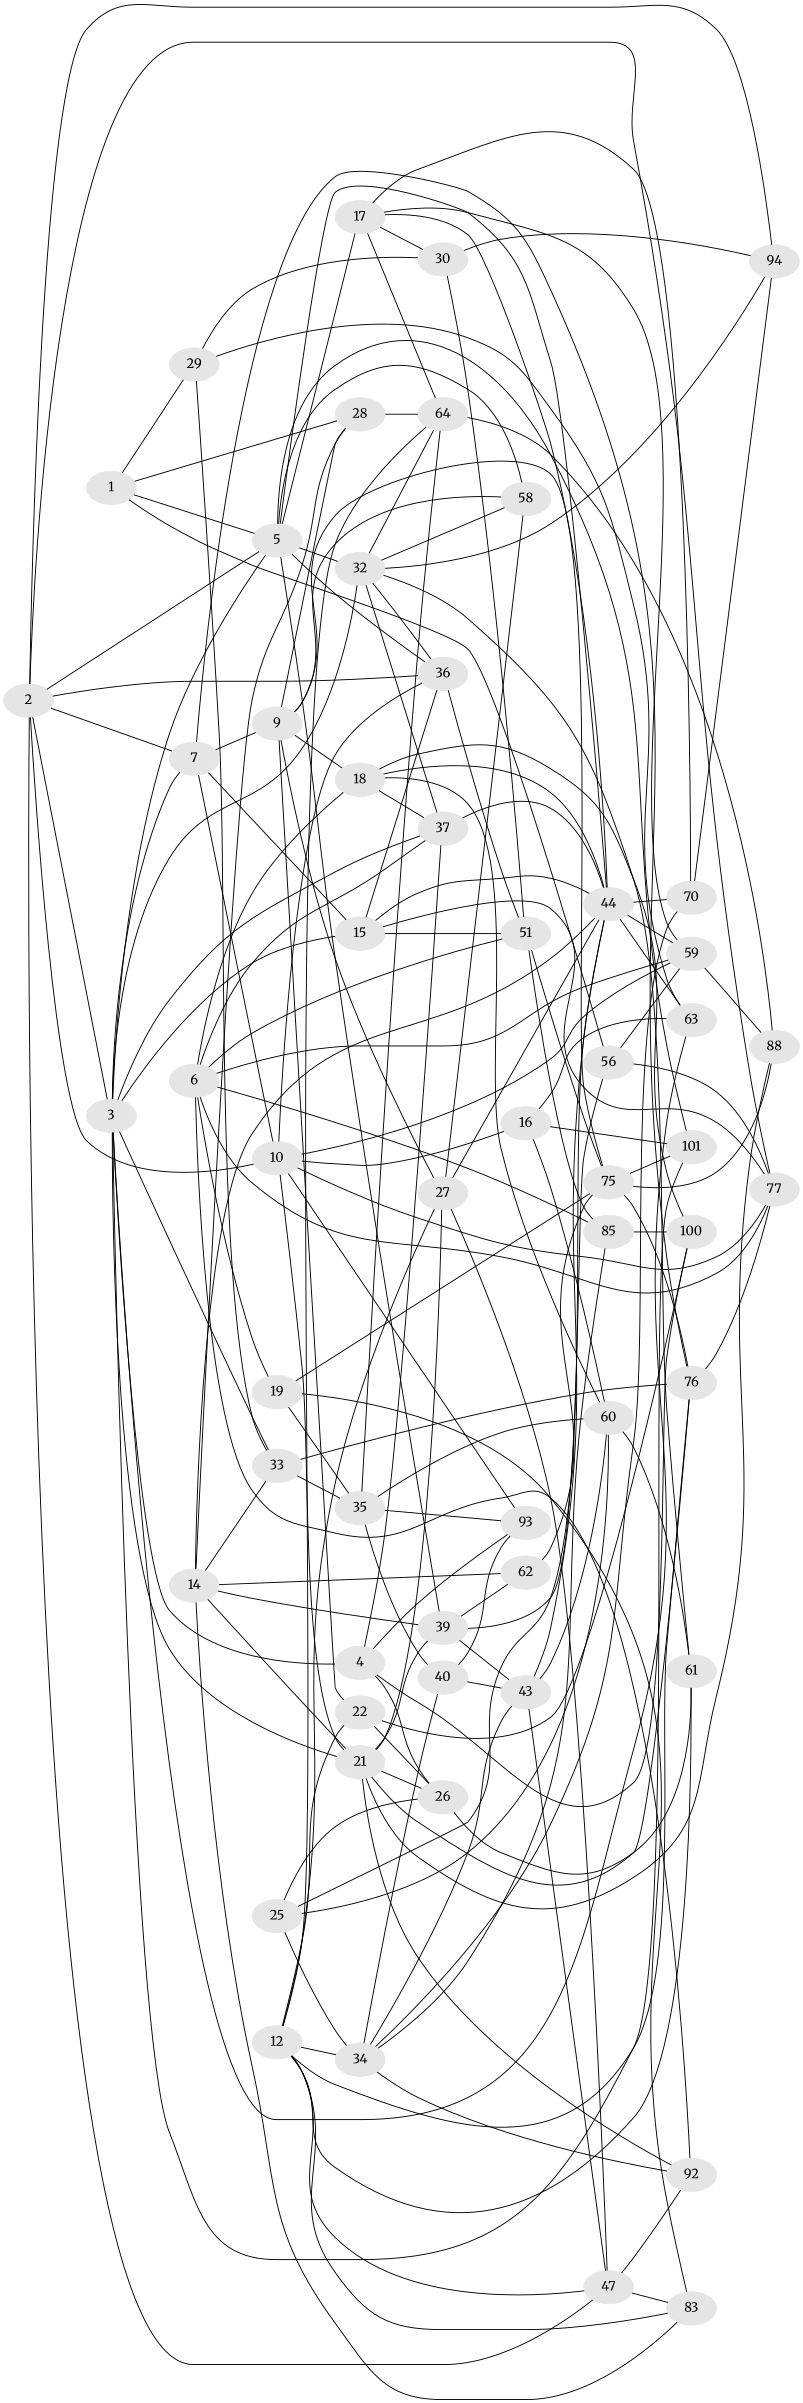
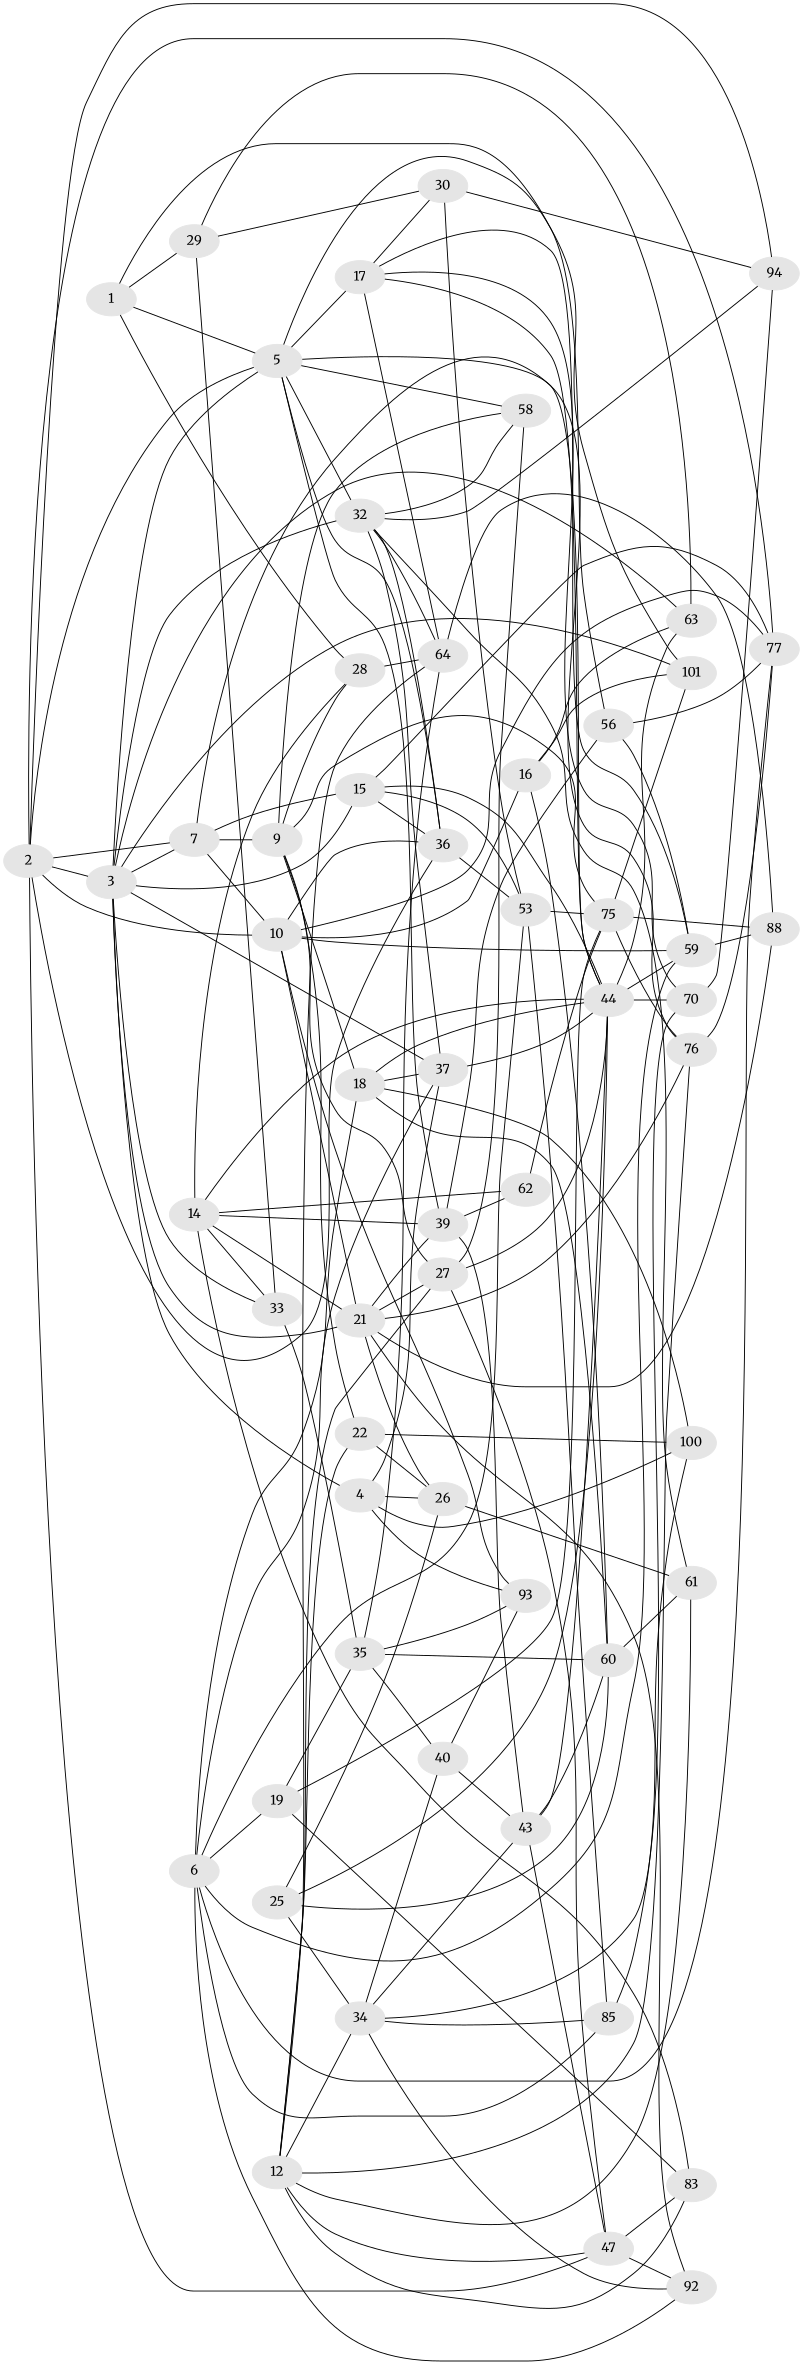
node "51": label "51" -> "53"
edge "76" -- "33": removed
